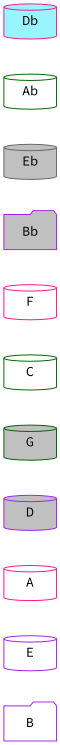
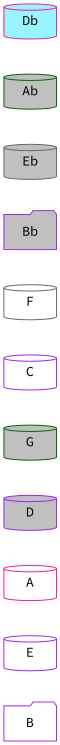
node "Ab": fillcolor white -> gray
node "F": color deeppink -> gray40
node "C": color darkgreen -> purple
